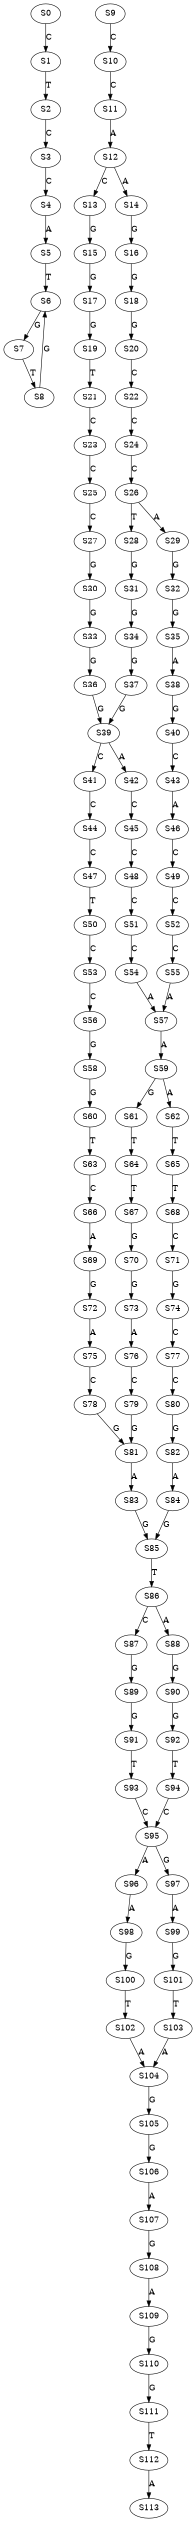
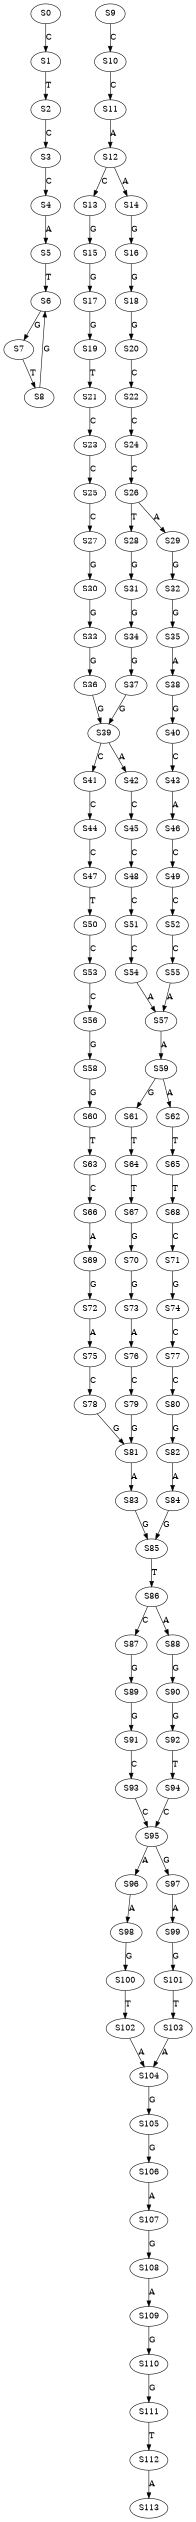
edge "S91" -> "S93": label "T" -> "C"
